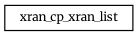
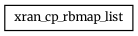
node "xran_cp_xran_list": label "xran_cp_xran_list" -> "xran_cp_rbmap_list"
